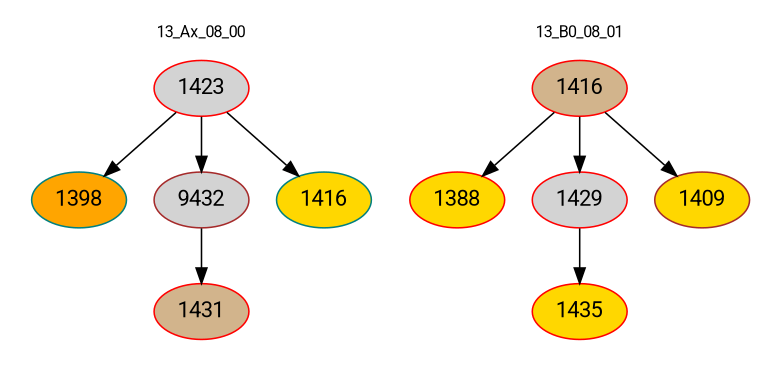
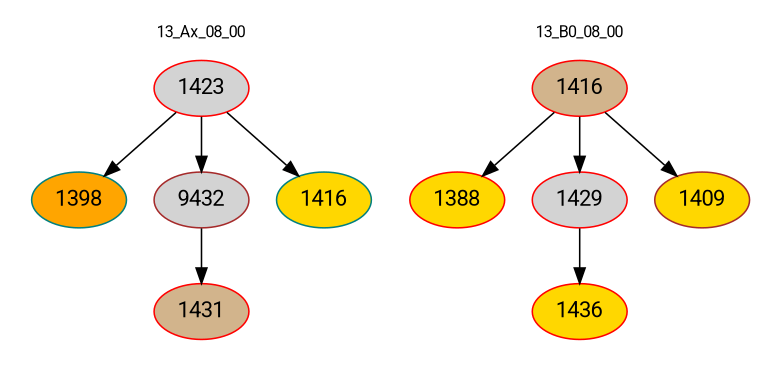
cluster "13_B0_08_01": label "13_B0_08_01" -> "13_B0_08_00"
node "1435": label "1435" -> "1436"
